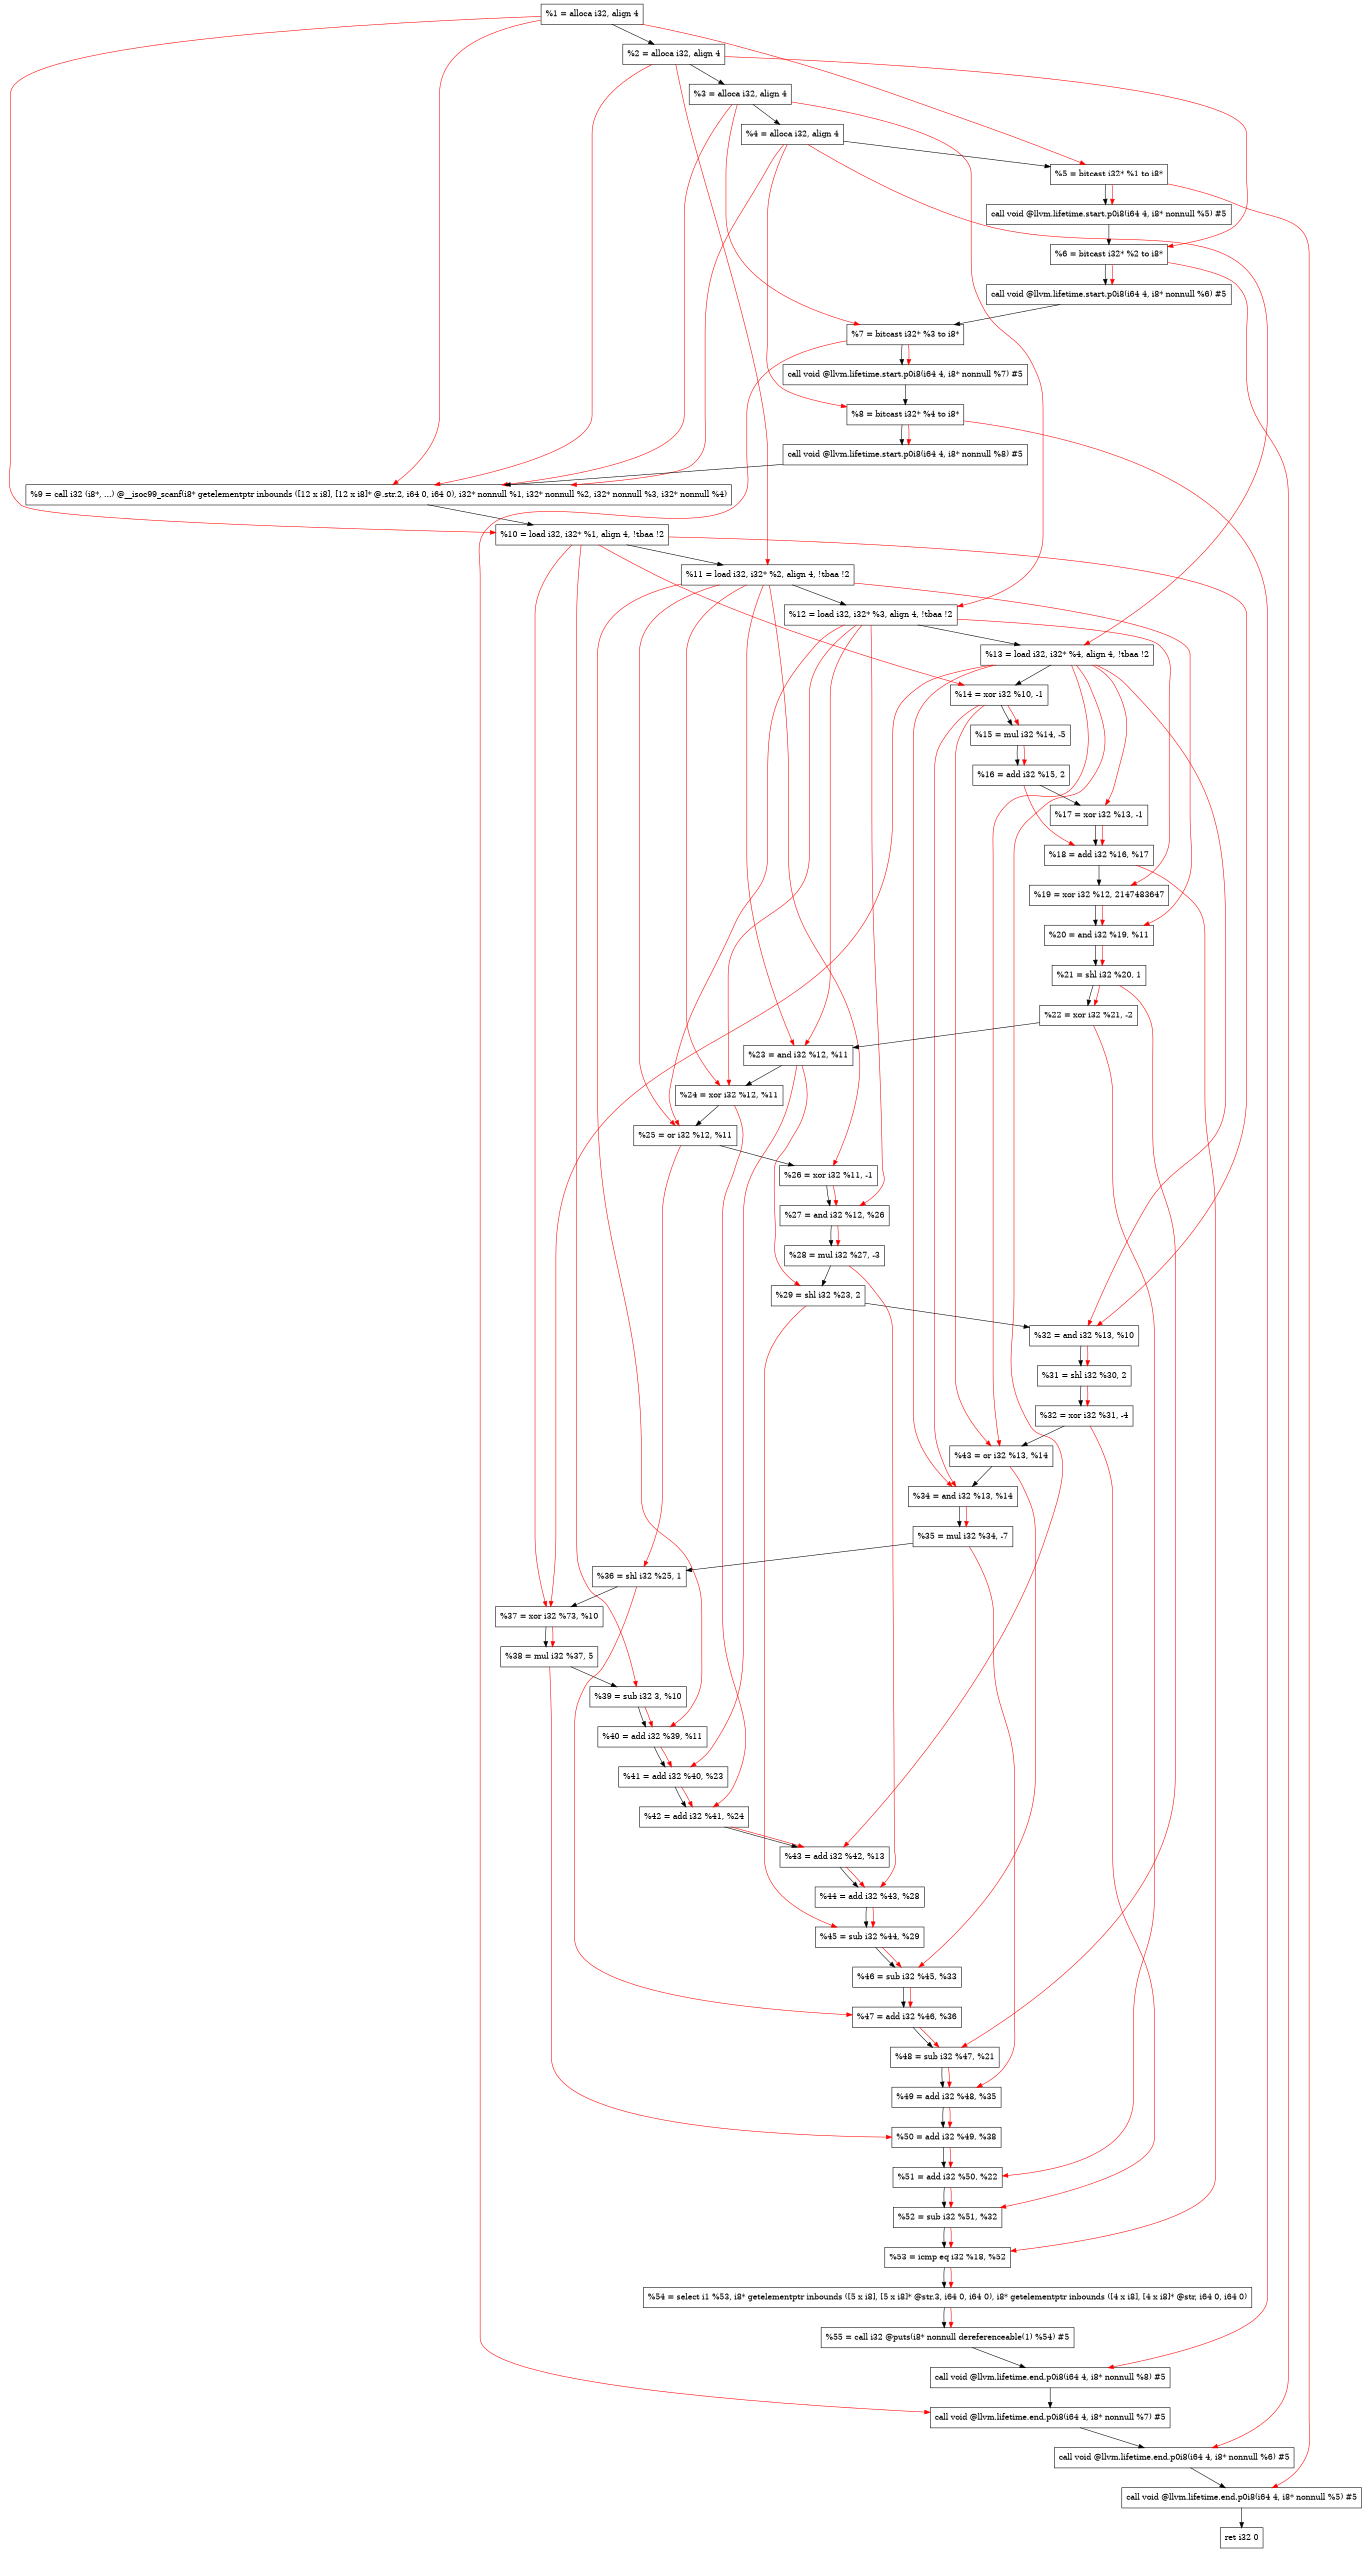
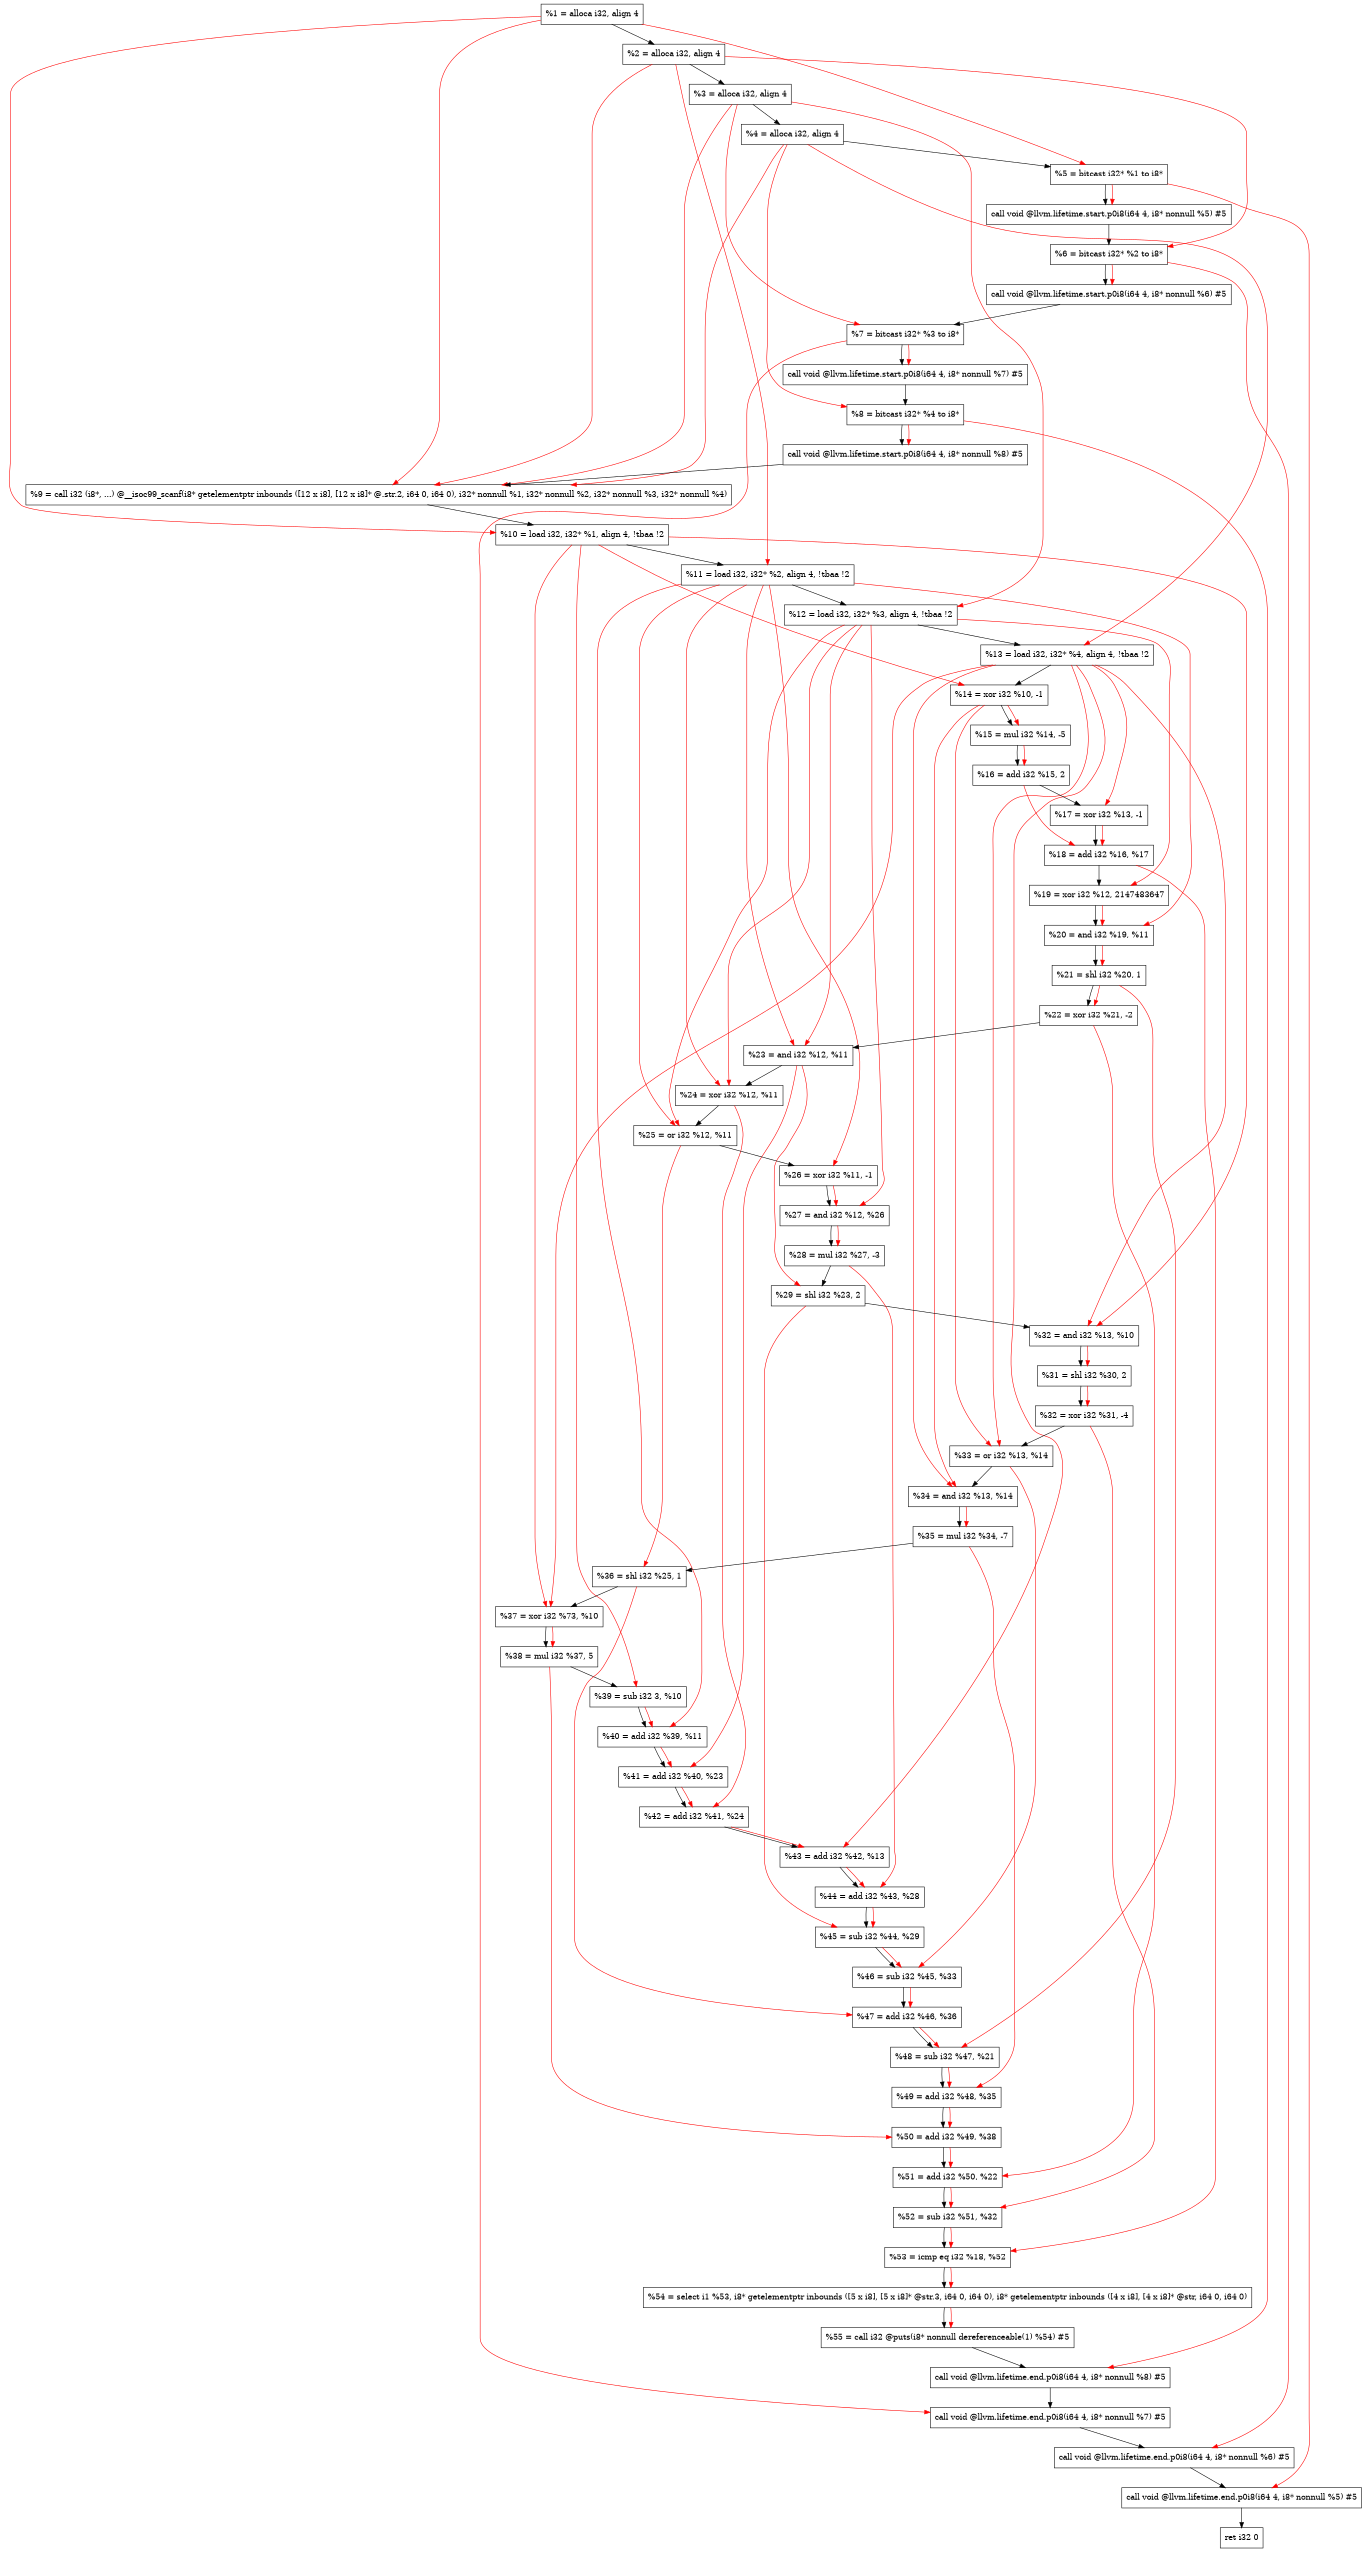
node "%43 = or i32 %13, %14": label "%43 = or i32 %13, %14" -> "%33 = or i32 %13, %14"
